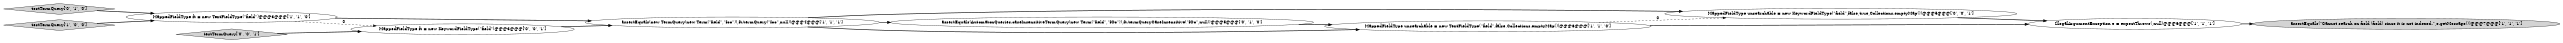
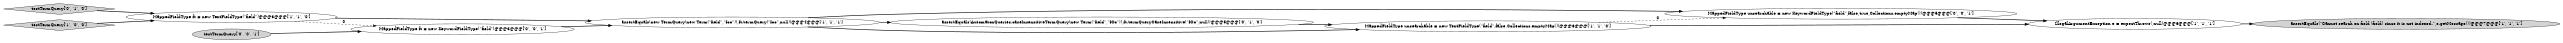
node "testTermQuery['0', '0', '1']": shape diamond -> ellipse
